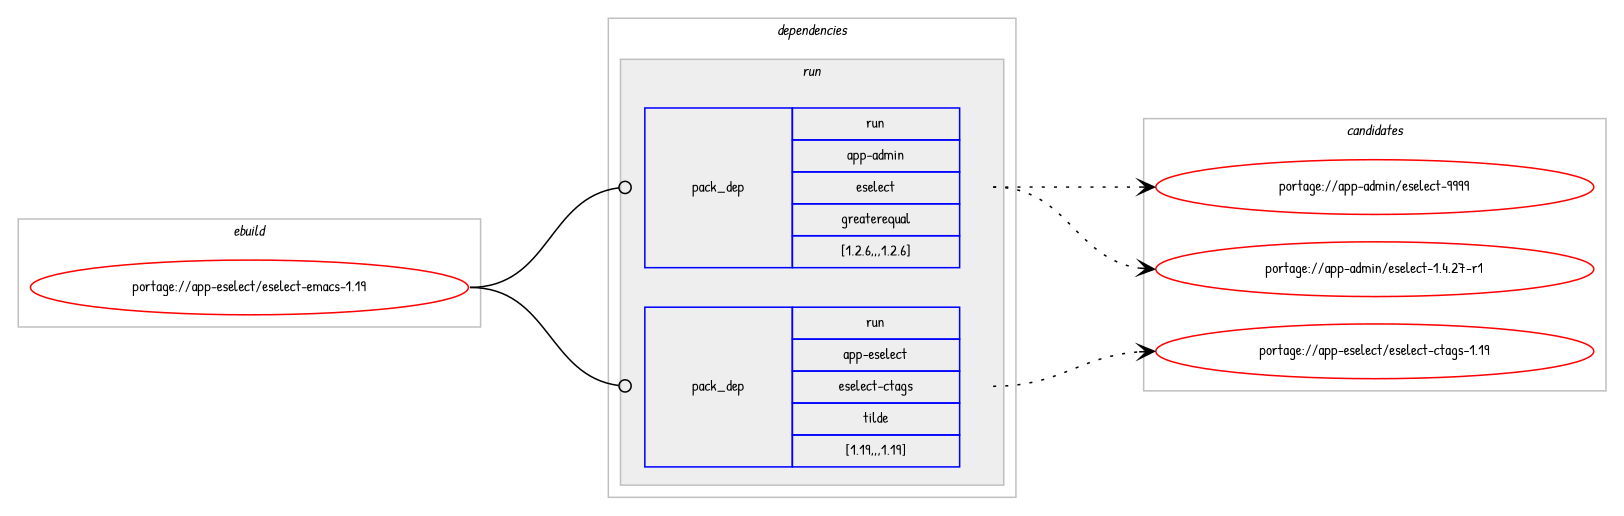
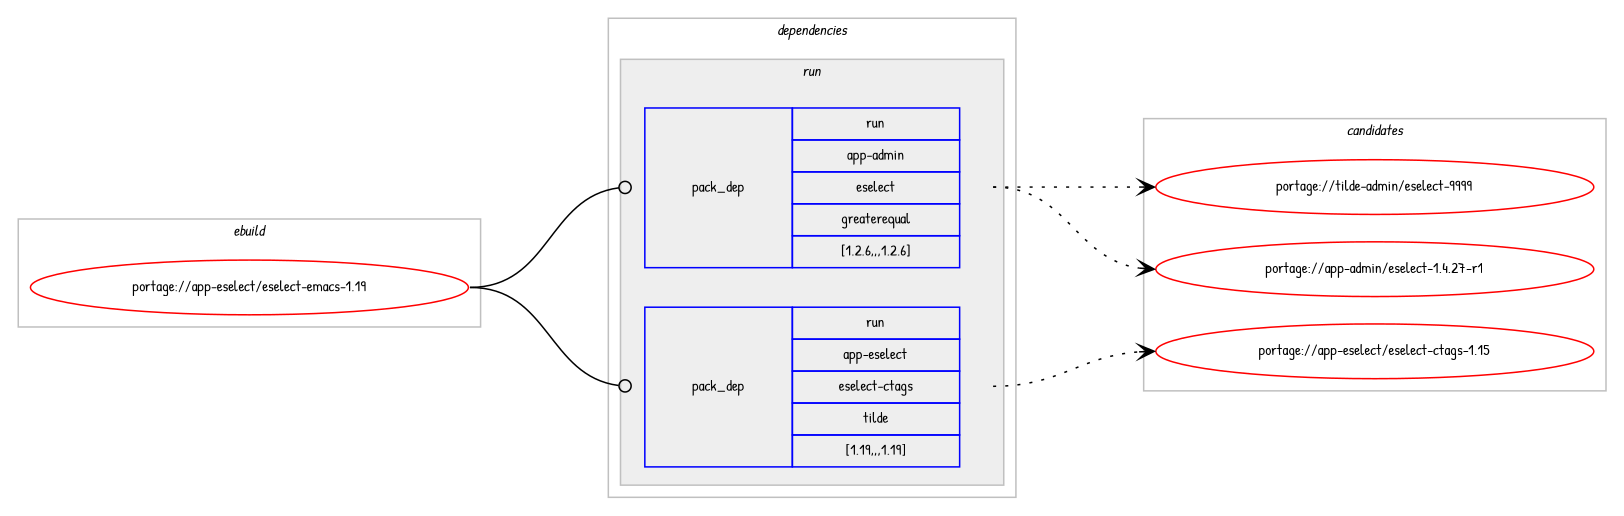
node "portage://app-admin/eselect-9999": label "portage://app-admin/eselect-9999" -> "portage://tilde-admin/eselect-9999"
node "portage://app-eselect/eselect-ctags-1.19": label "portage://app-eselect/eselect-ctags-1.19" -> "portage://app-eselect/eselect-ctags-1.15"
